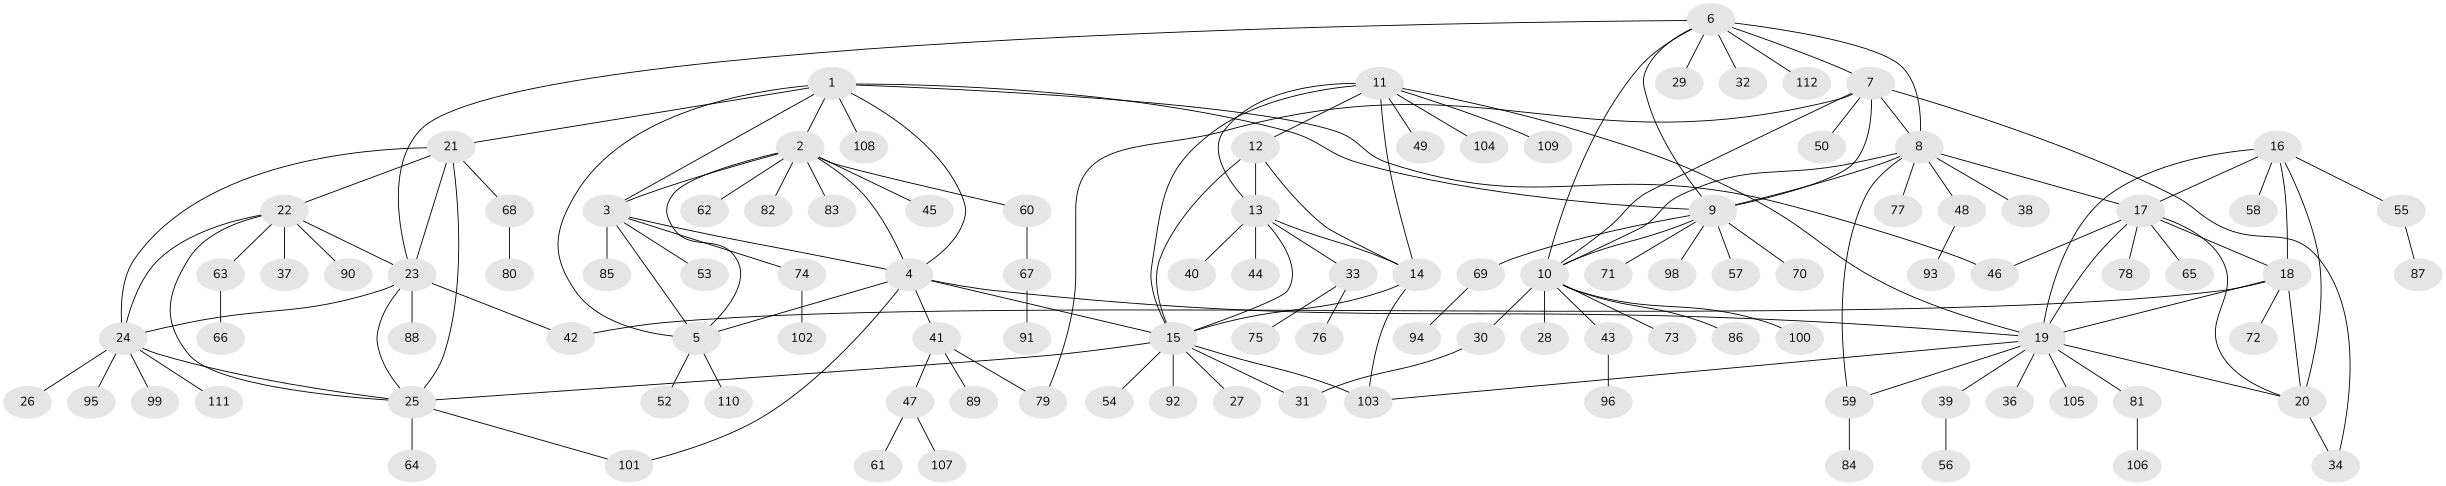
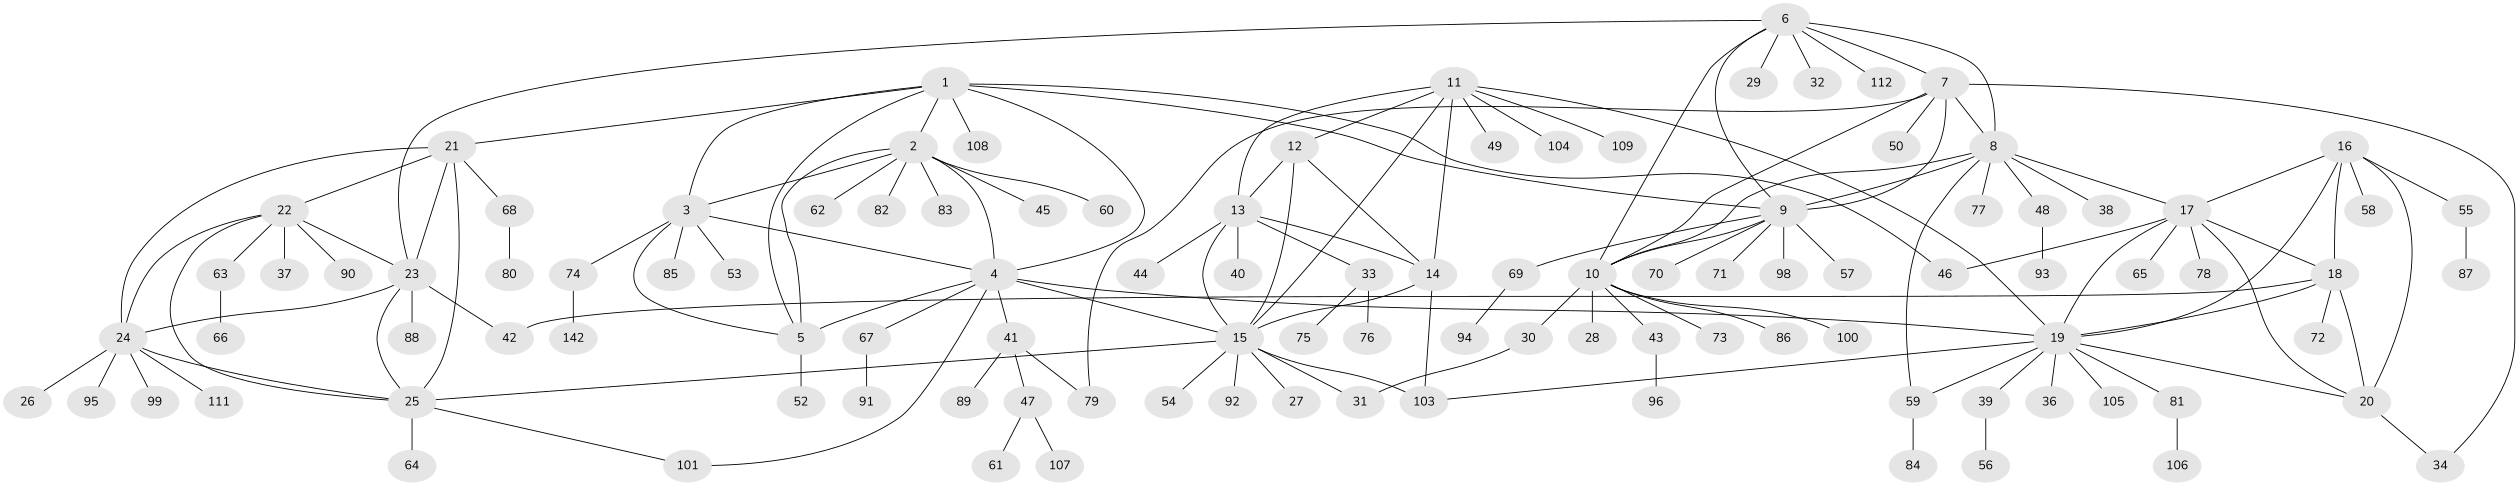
edge "60" -- "67": now "4" -- "67"
node "102": label "102" -> "142"
node "110": removed
